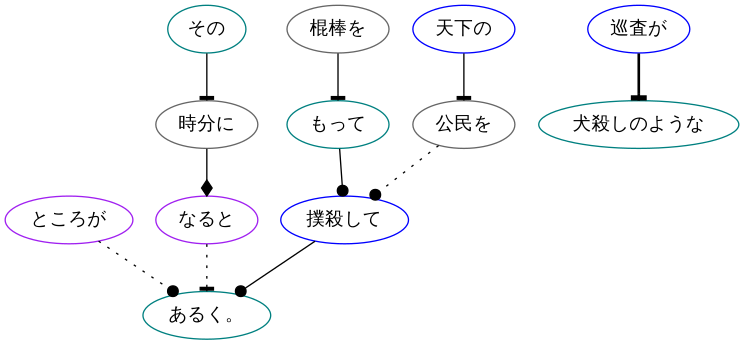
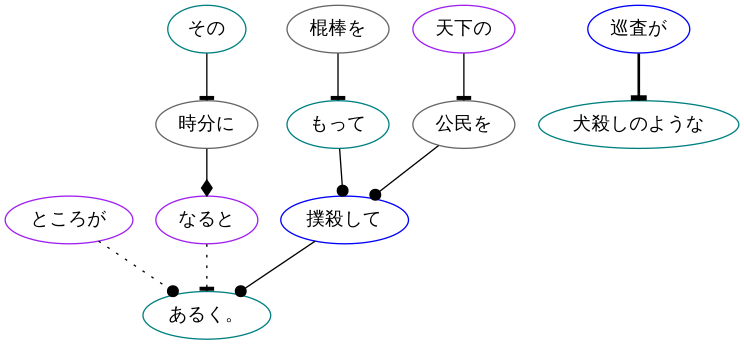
node "天下の": color blue -> purple
edge "公民を" -> "撲殺して": style dotted -> solid
